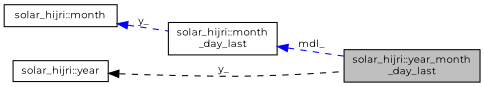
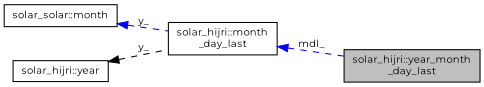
node "solar_hijri::month": label "solar_hijri::month" -> "solar_solar::month"
edge "solar_hijri::year_month _day_last" -> "solar_hijri::year": now "solar_hijri::month _day_last" -> "solar_hijri::year"
